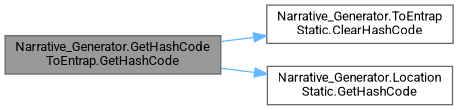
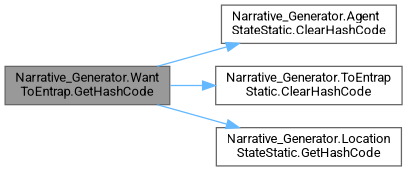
node "Narrative_Generator.Agent StateStatic.ClearHashCode": added
node "Narrative_Generator.GetHashCode ToEntrap.GetHashCode": label "Narrative_Generator.GetHashCode ToEntrap.GetHashCode" -> "Narrative_Generator.Want ToEntrap.GetHashCode"
node "Narrative_Generator.Location Static.GetHashCode": label "Narrative_Generator.Location Static.GetHashCode" -> "Narrative_Generator.Location StateStatic.GetHashCode"
